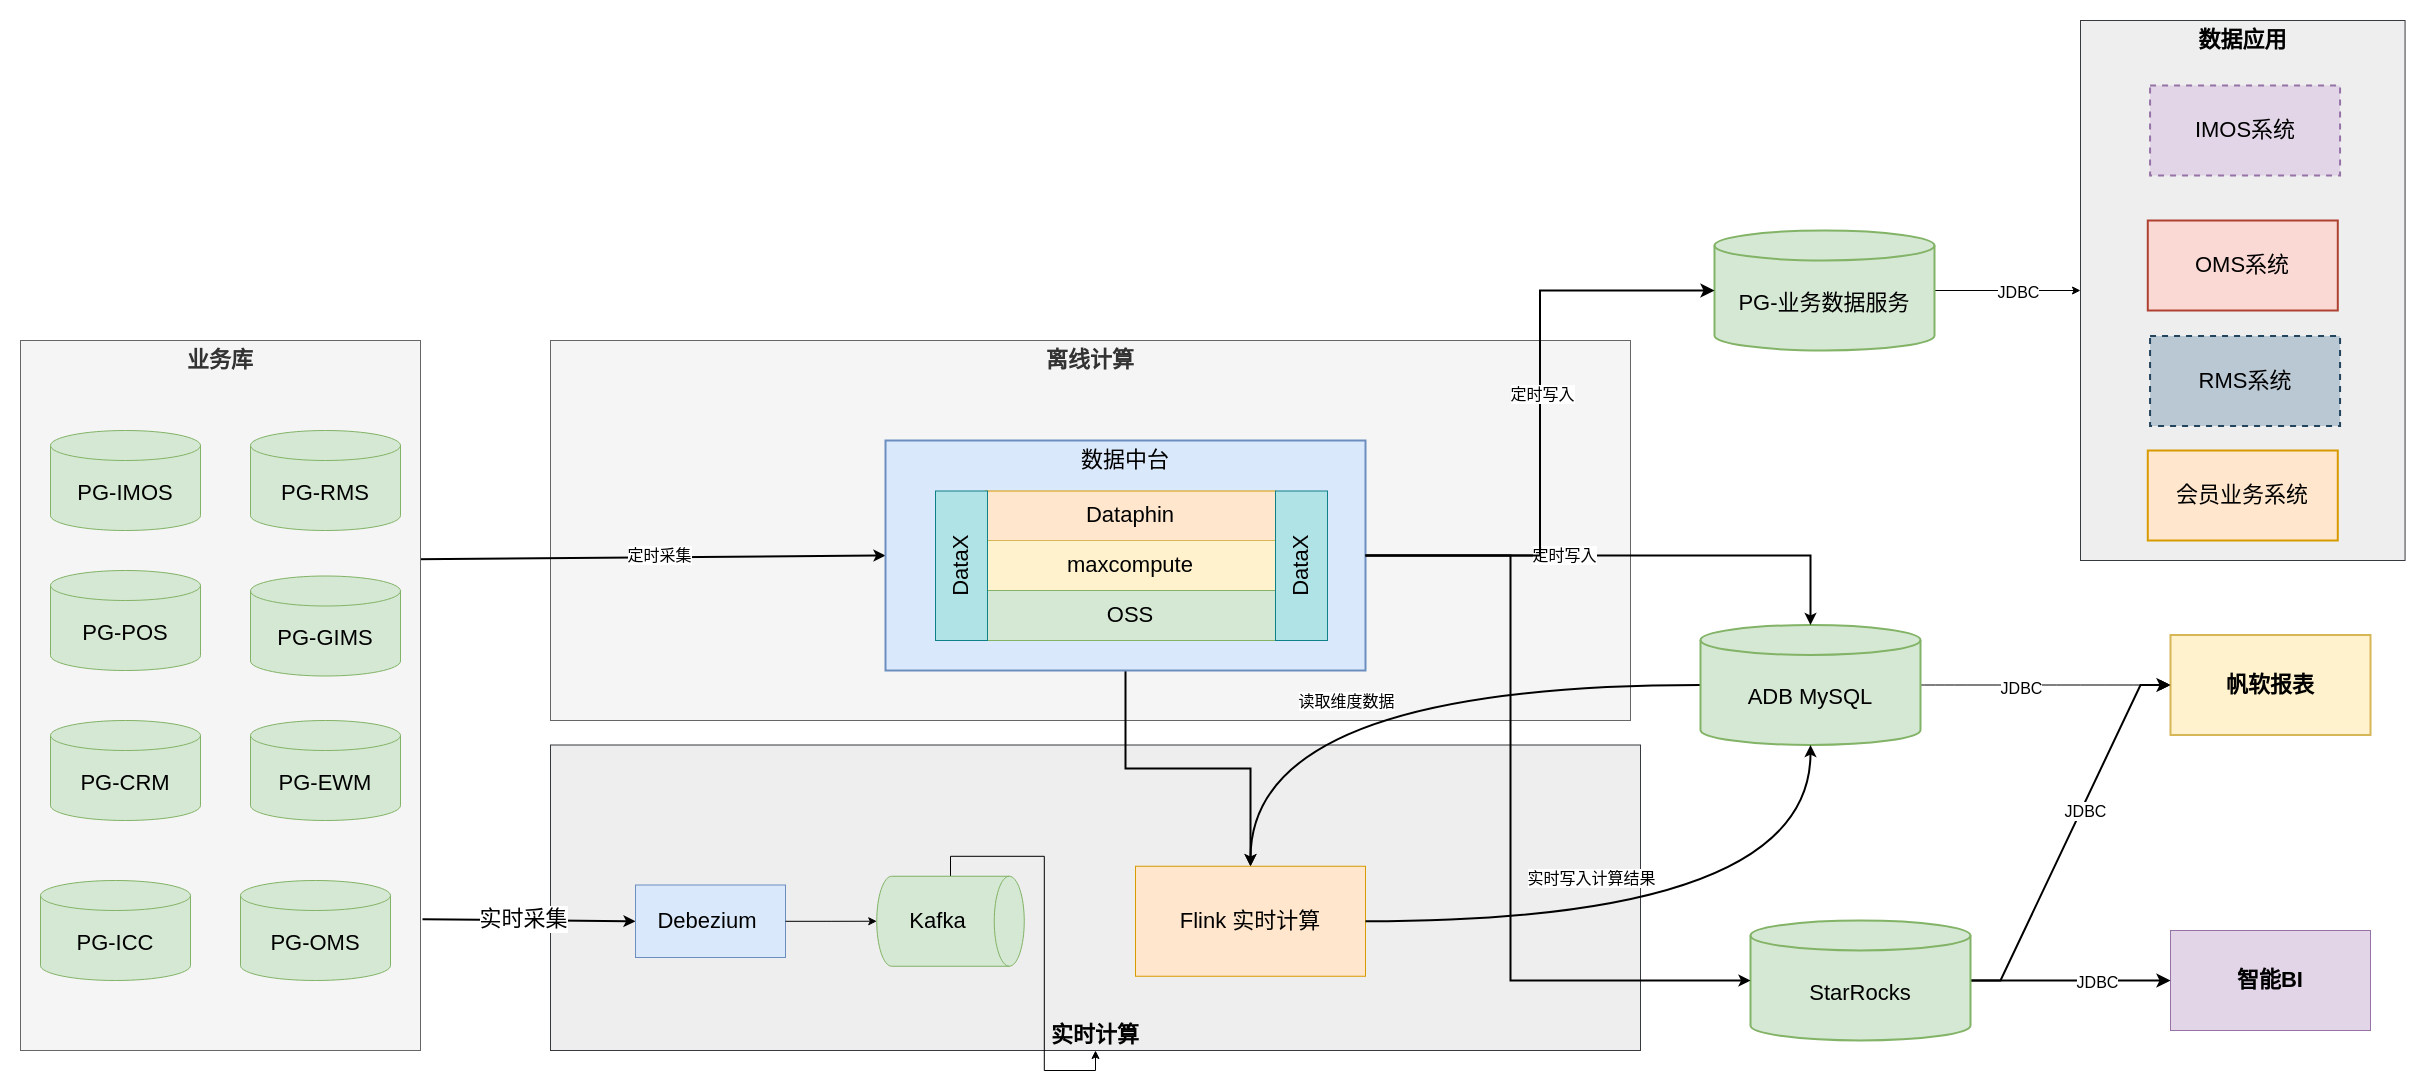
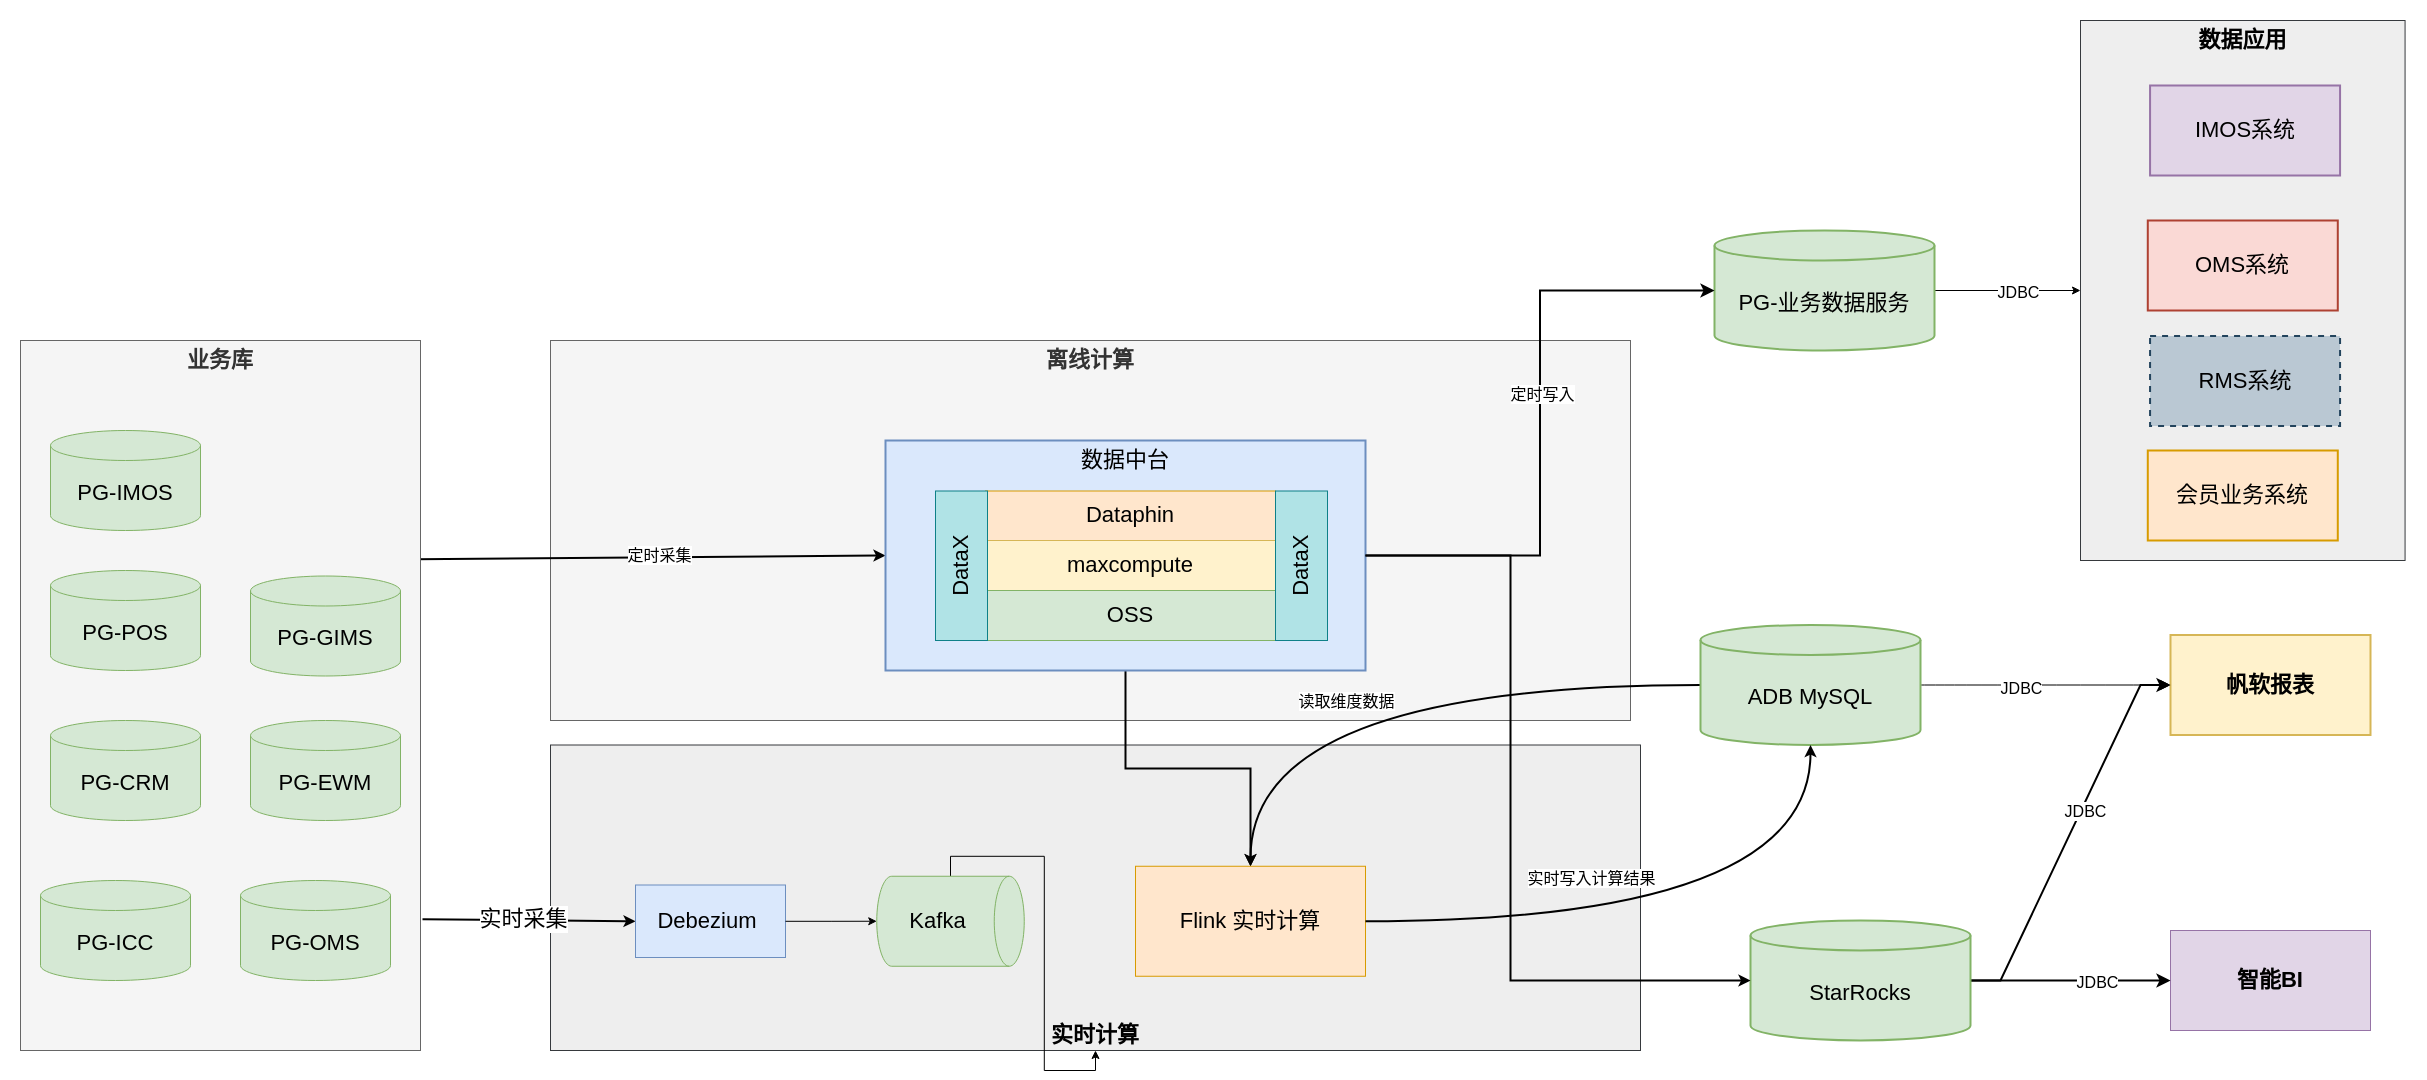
node "IMOS系统": style dashed -> solid
node "PG-RMS": removed
edge "数据中台" -> "ADB MySQL": removed, label "定时写入"
